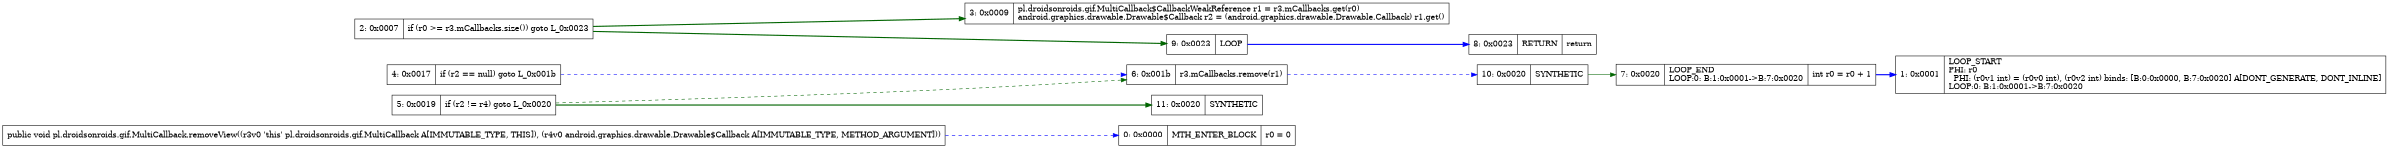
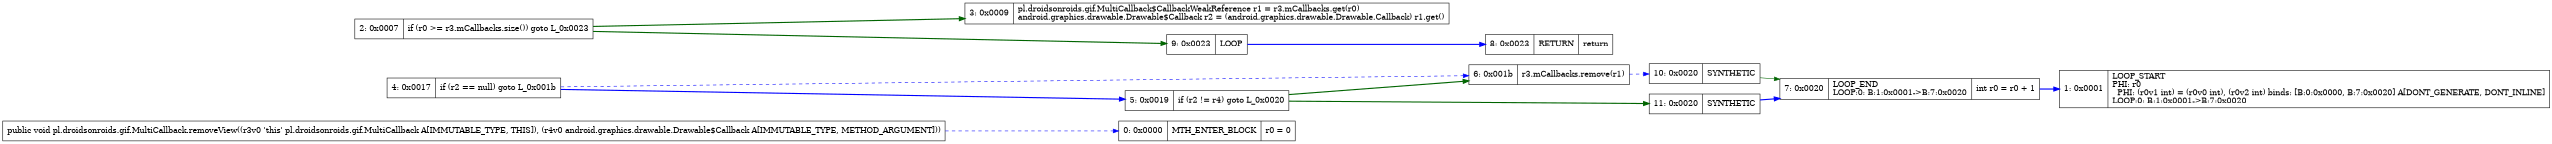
edge "5: 0x0019" -> "6: 0x001b": style dashed -> bold
edge "4: 0x0017" -> "5: 0x0019": added
edge "11: 0x0020" -> "7: 0x0020": added
